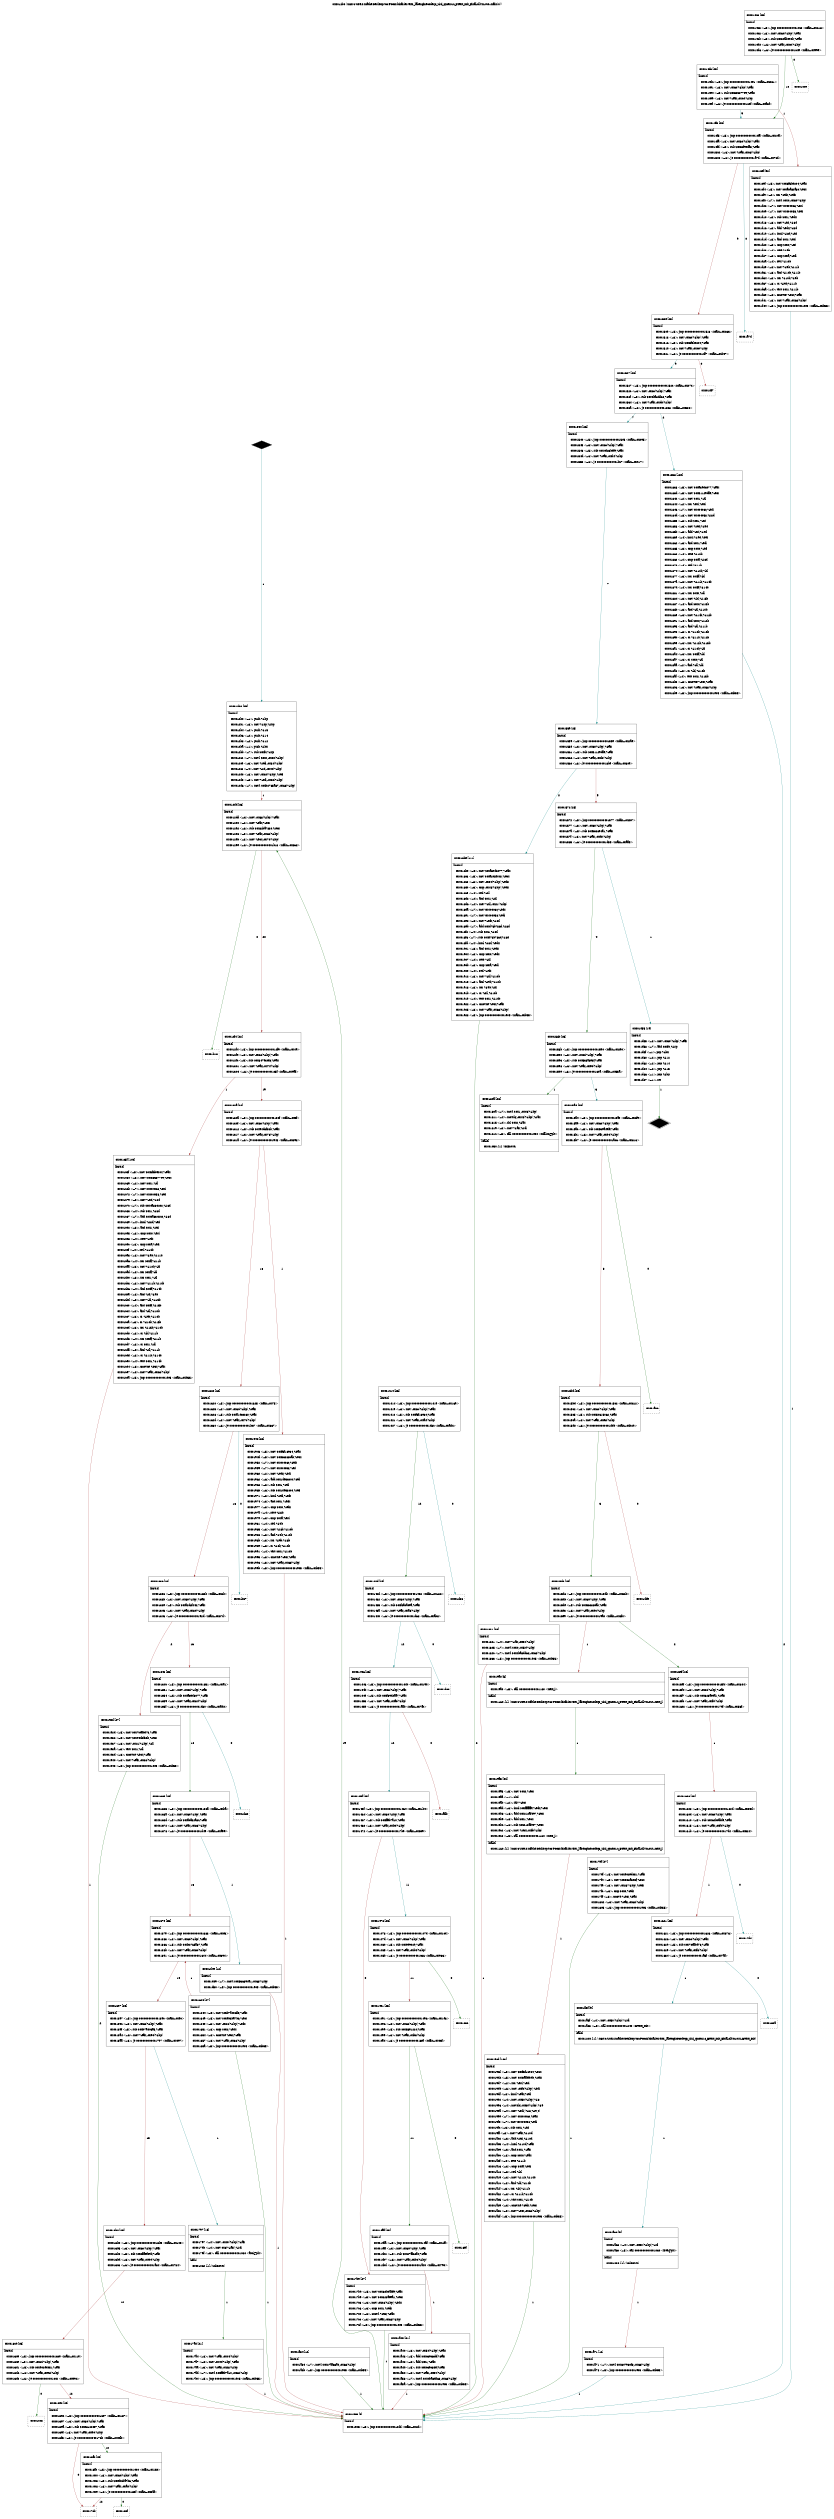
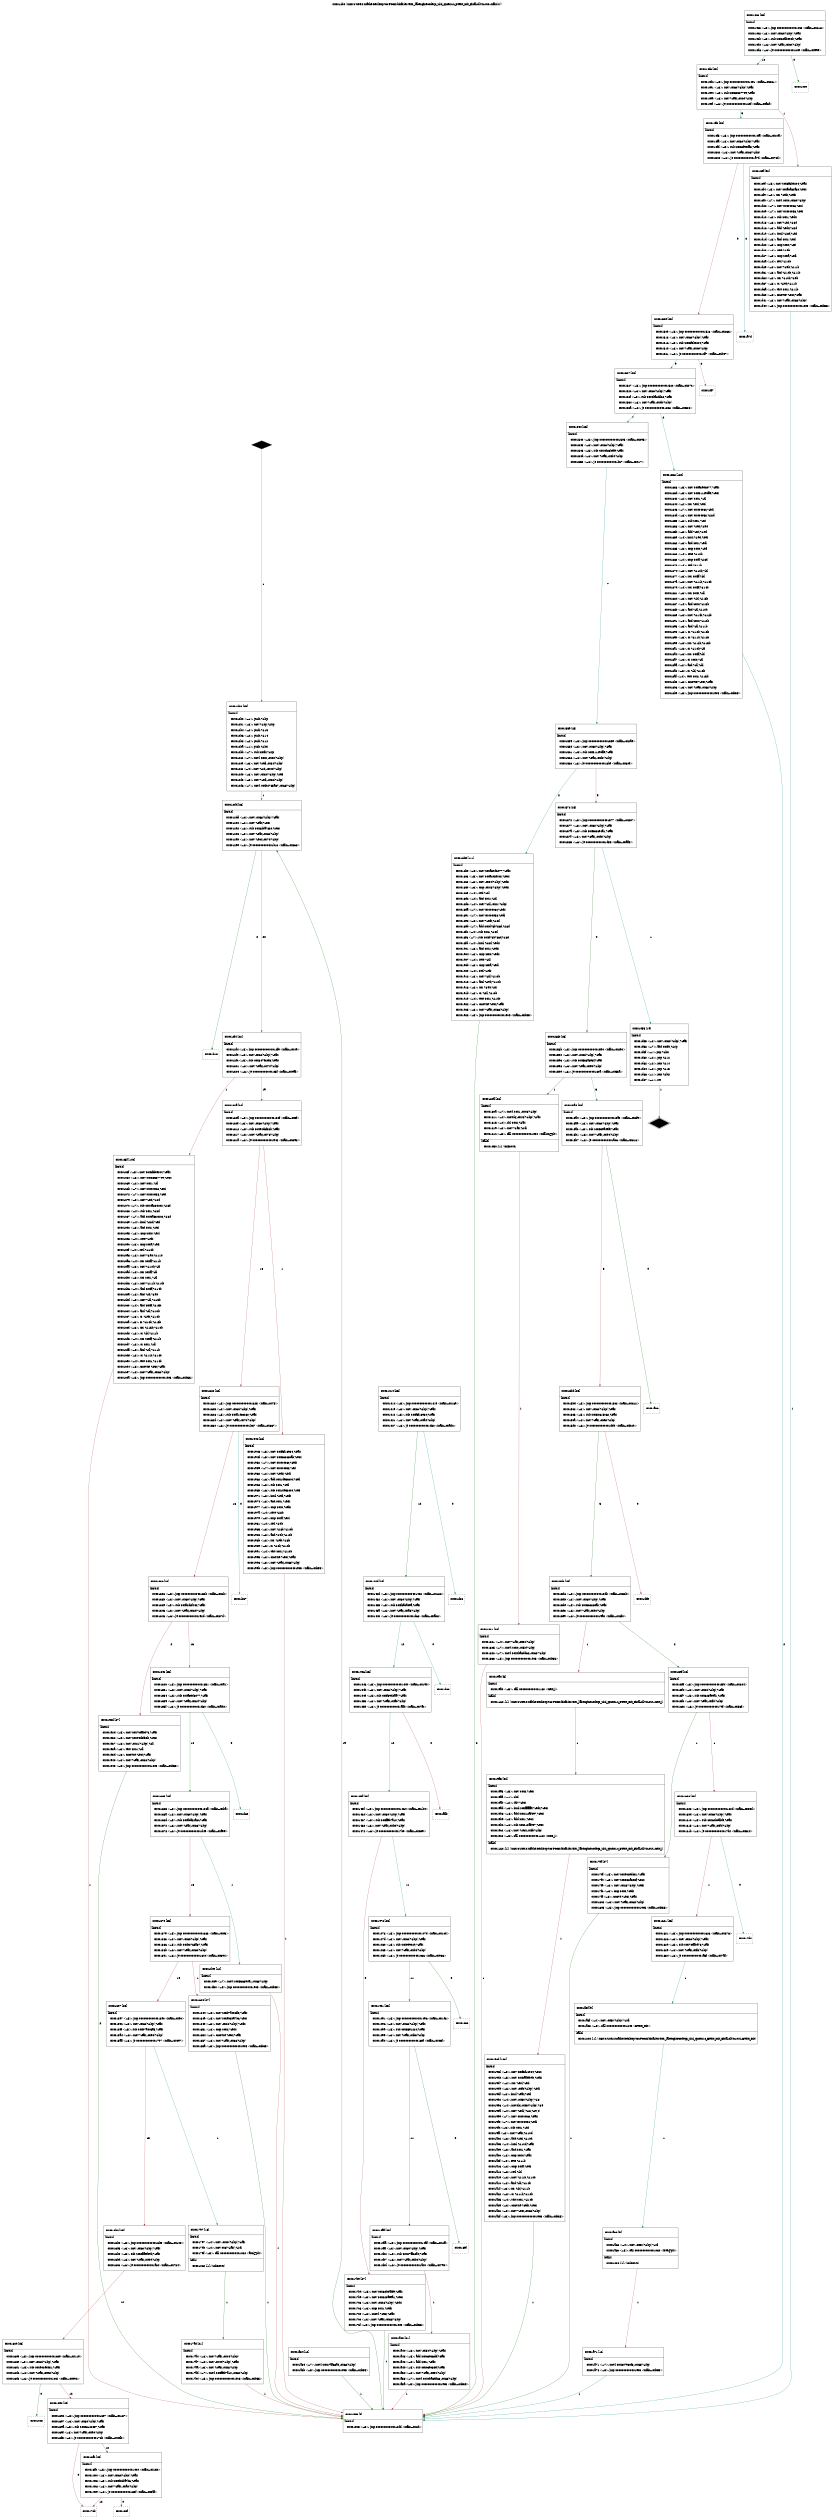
edge "0x4014c3 [25]" -> "0x4014f5 [25]": now "0x4014c3 [25]" -> "0x4014dc [25]"
edge "0x40180a [23]" -> "0x401821 [23]": added, label "1"
edge "0x4015ef [25]" -> "0x4017ef [27]": added, label "1"
edge "0x401644 [27]" -> "0x40137e [25]": reversed
node "0x40163a": removed
